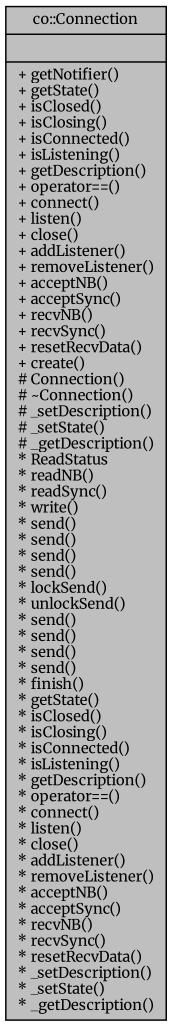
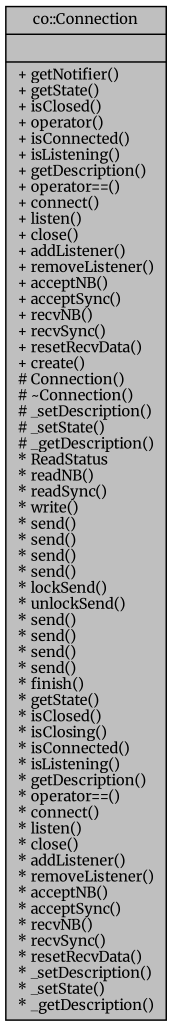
node "co::Connection": text "+ isClosing()" -> "+ operator()"
